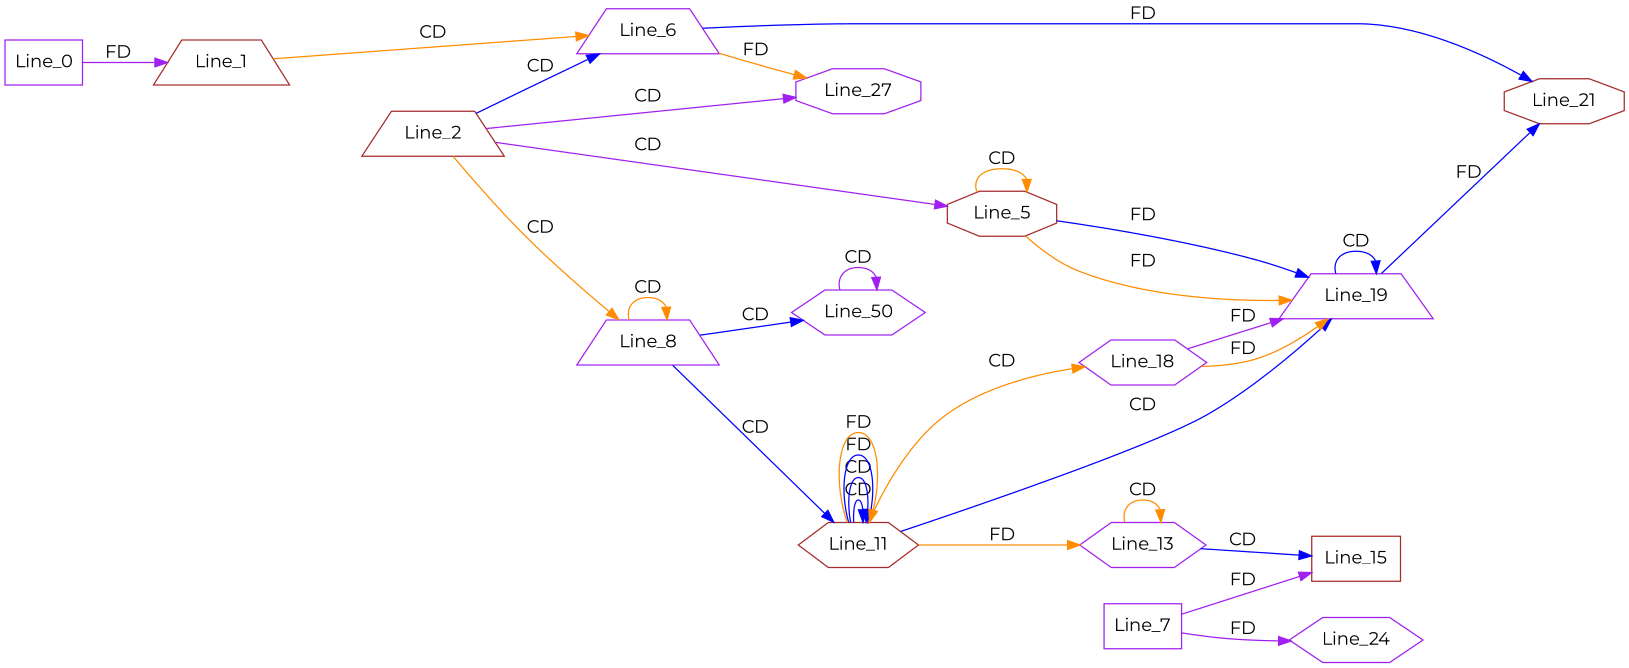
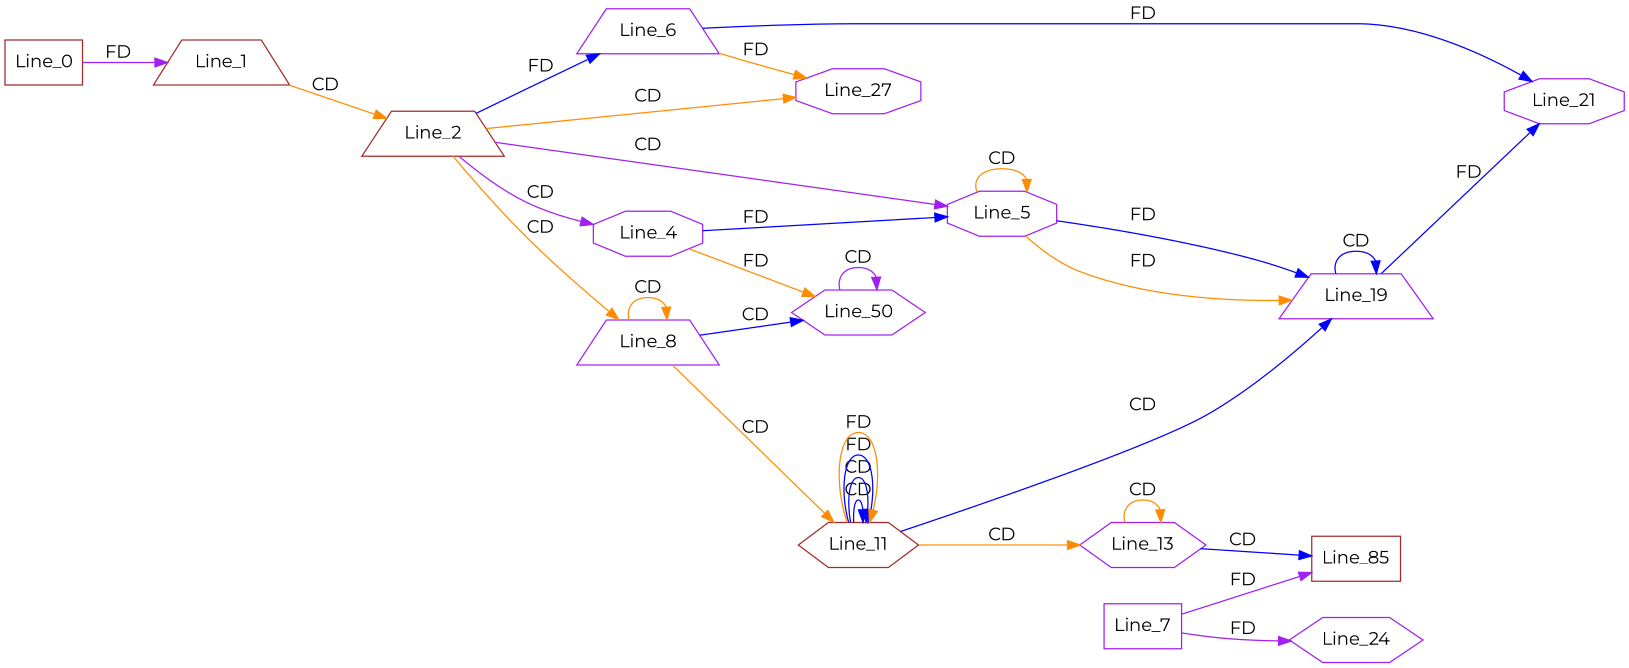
edge "Line_1" -> "Line_6": now "Line_1" -> "Line_2"
node "Line_0": color purple -> brown
edge "Line_2" -> "Line_6": label "CD" -> "FD"
node "Line_21": color brown -> purple
edge "Line_2" -> "Line_27": color purple -> darkorange
node "Line_5": color brown -> purple
node "Line_4": added
node "Line_18": removed
edge "Line_8" -> "Line_11": color blue -> darkorange
edge "Line_11" -> "Line_13": label "FD" -> "CD"
node "Line_15": label "Line_15" -> "Line_85"
